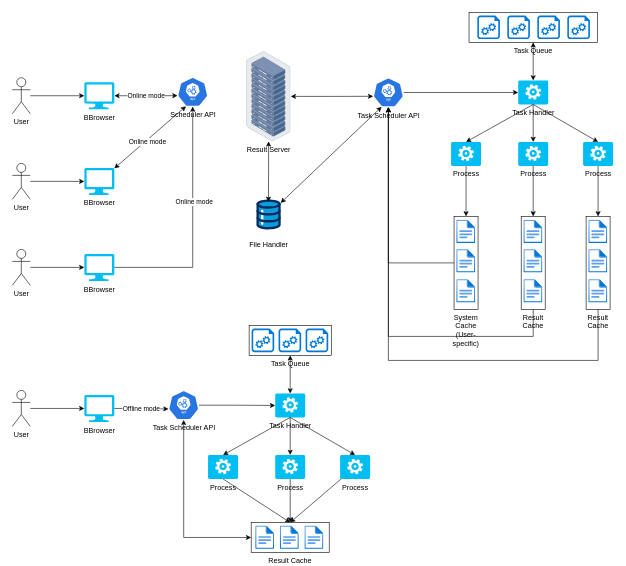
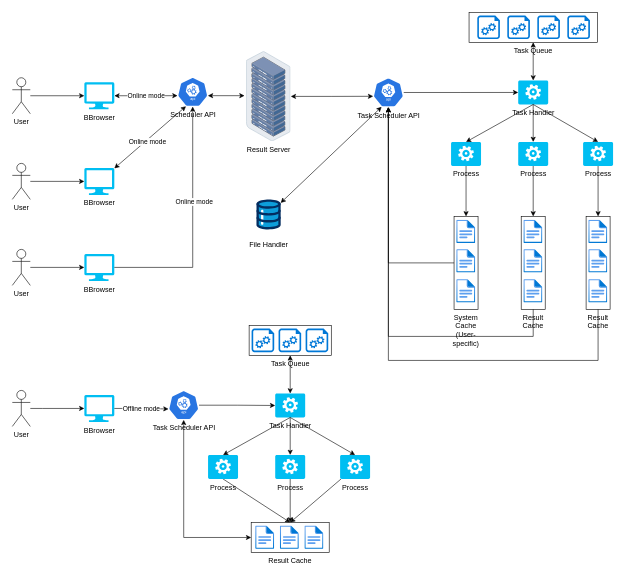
edge "Scheduler API" -- "Result Server": added
edge "Result Server" -- "File Handler": removed
